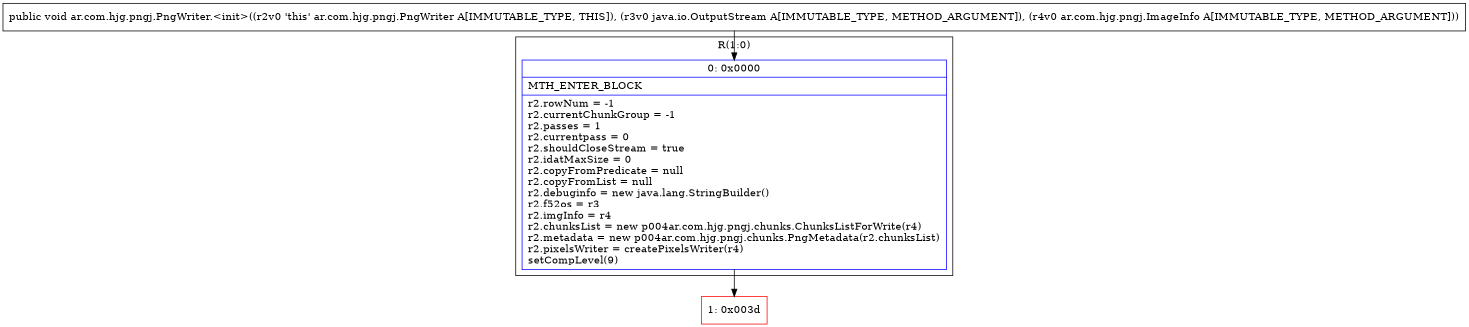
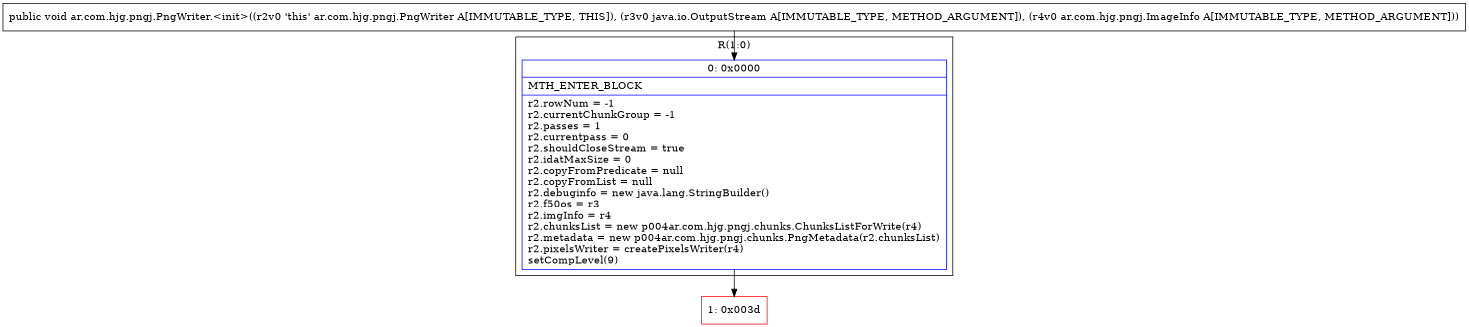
node "0: 0x0000": text "r2.f52os = r3" -> "r2.f50os = r3"
